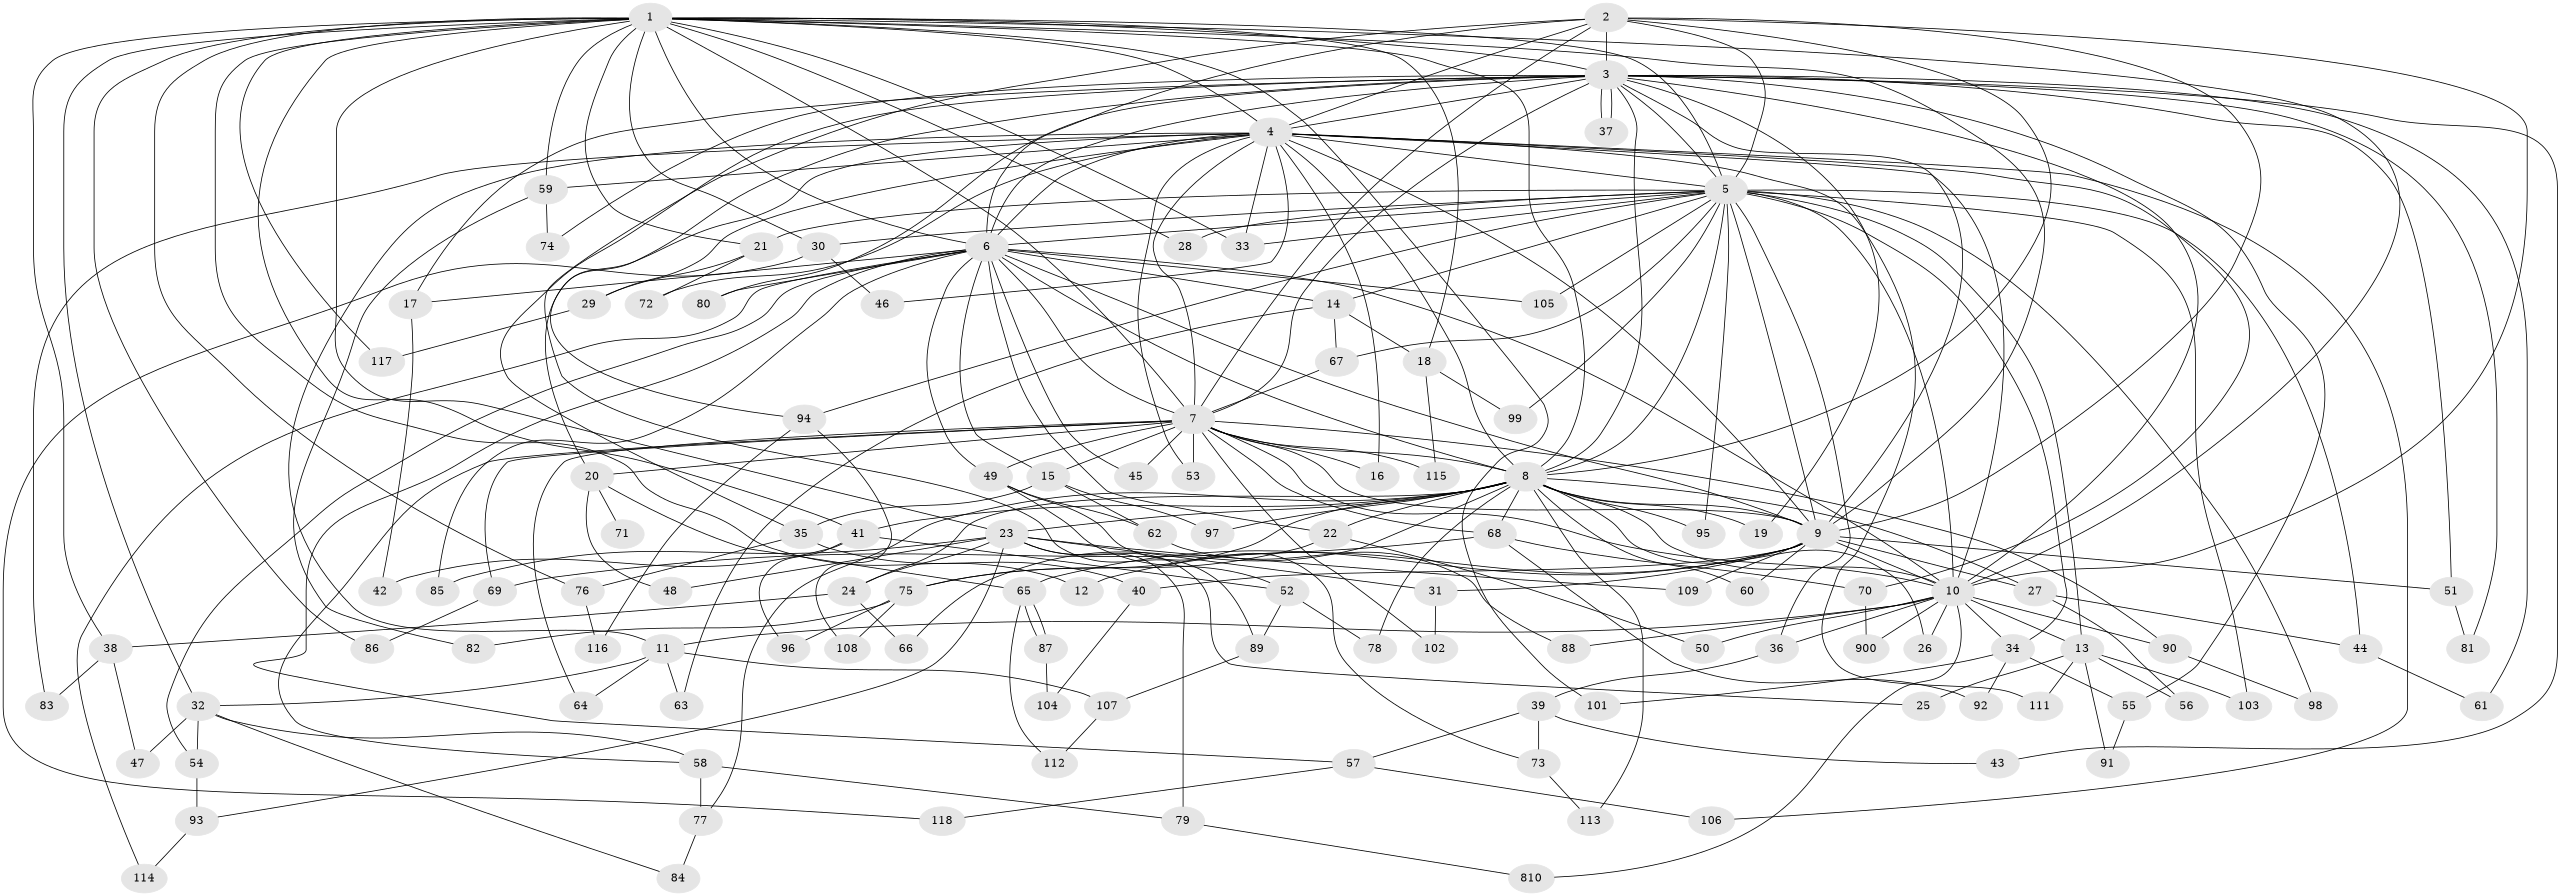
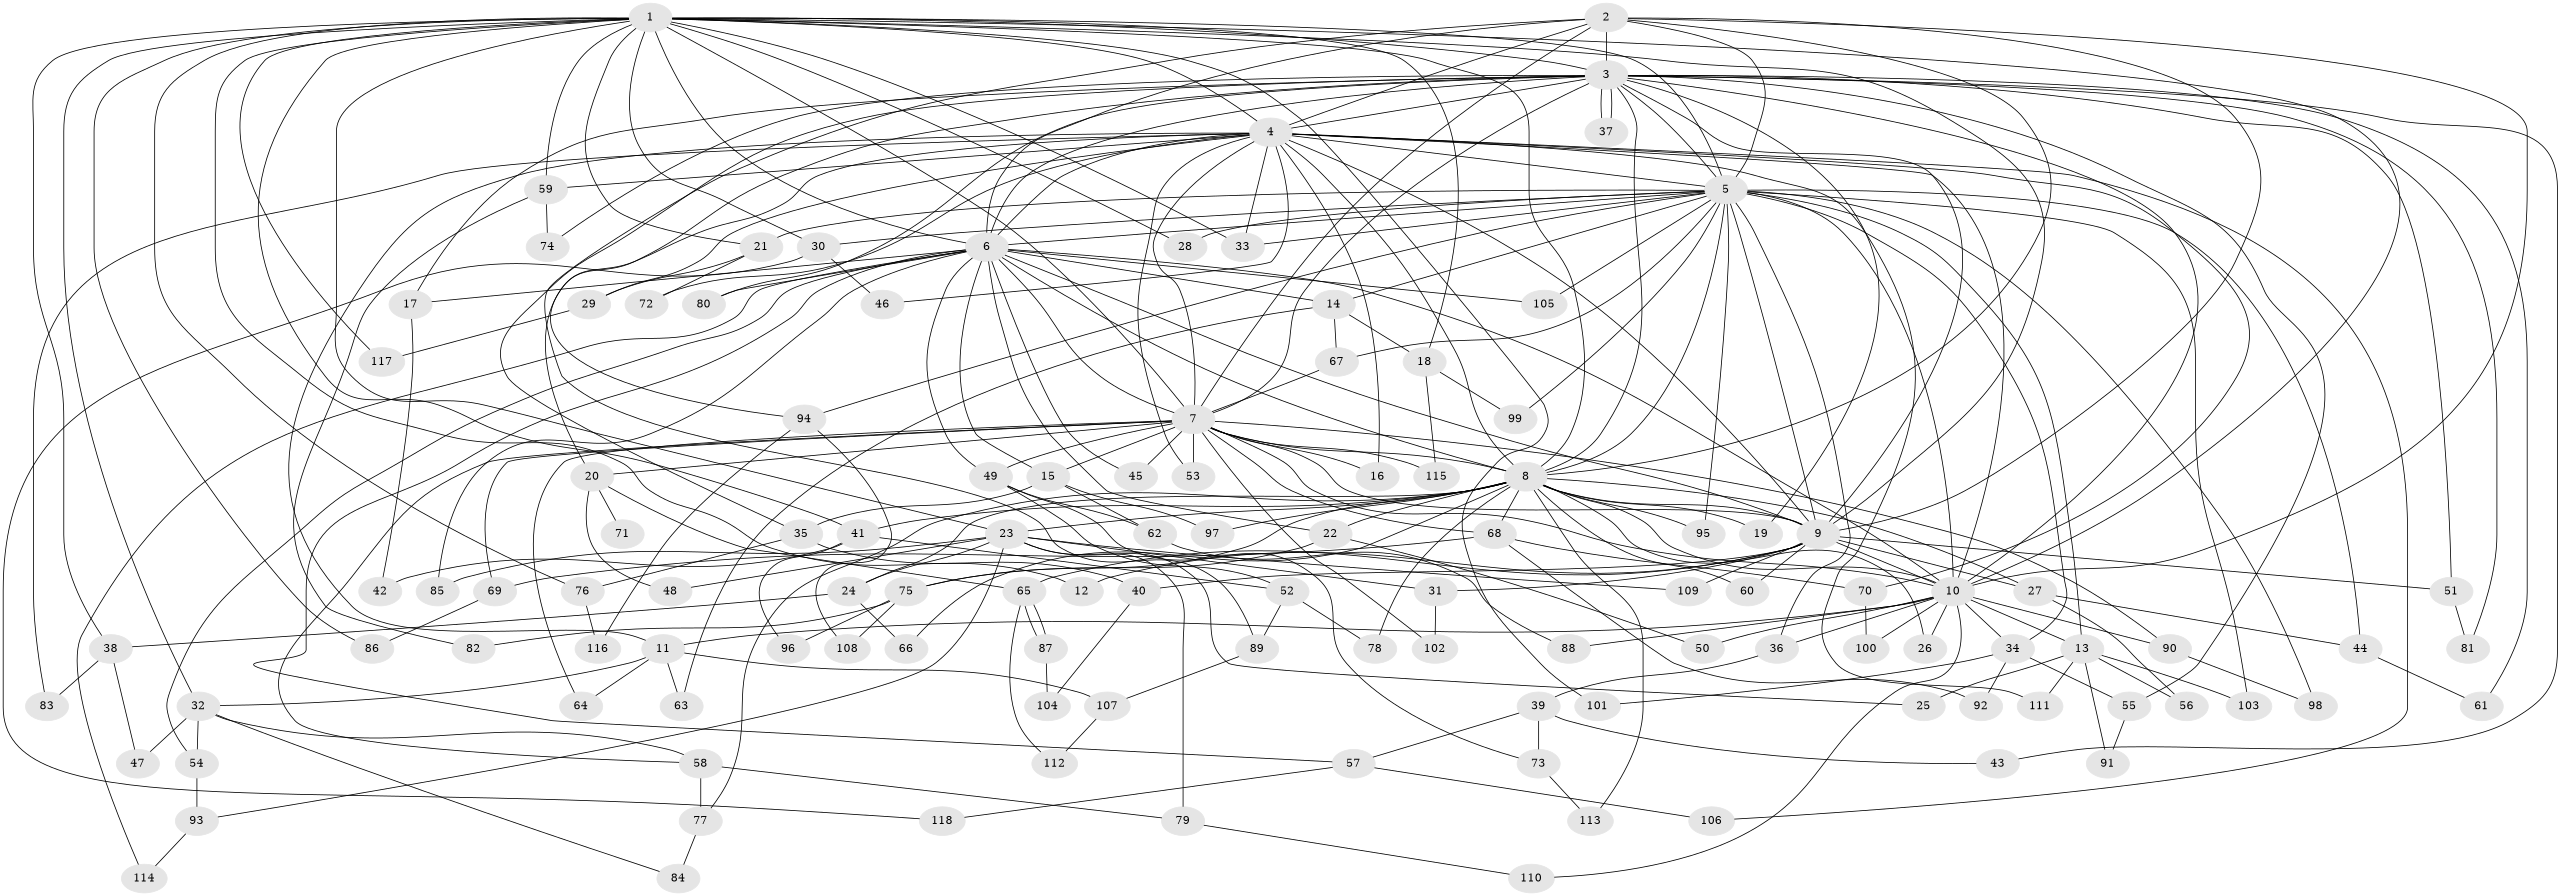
node "900": label "900" -> "100"
node "810": label "810" -> "110"
